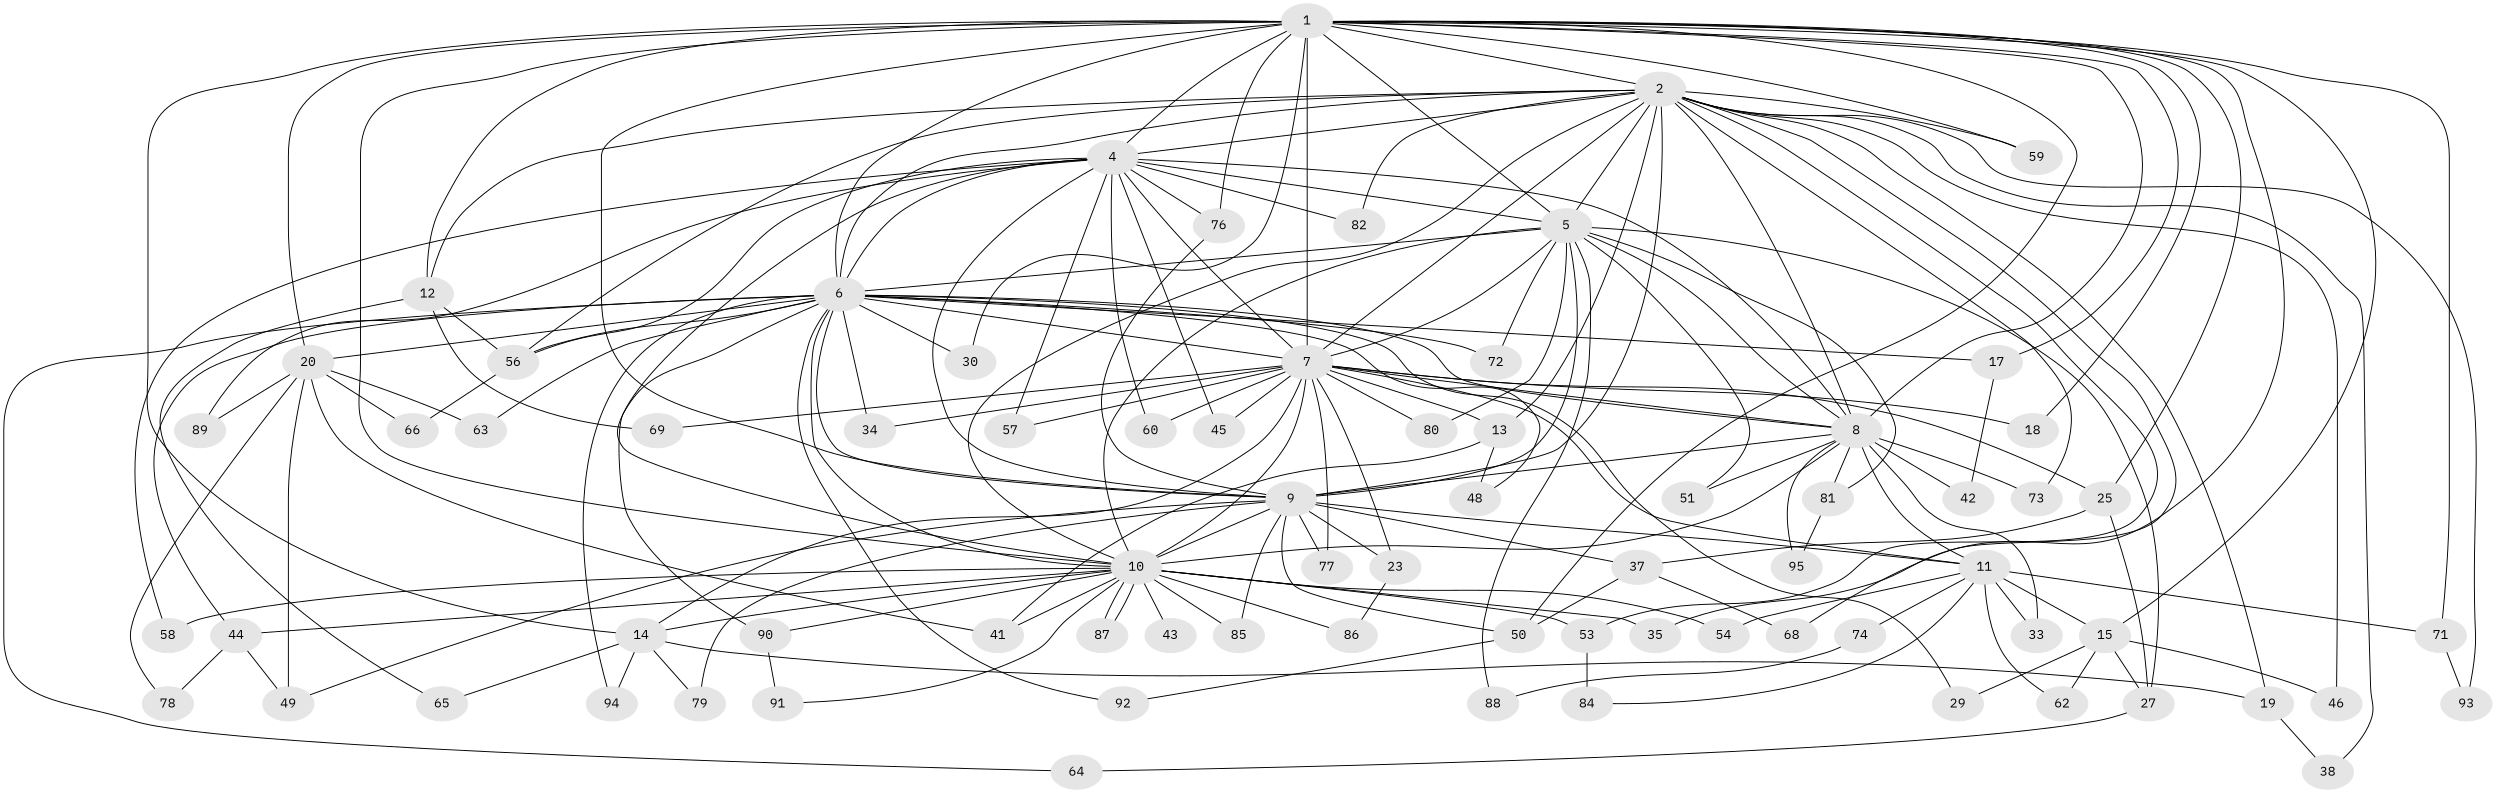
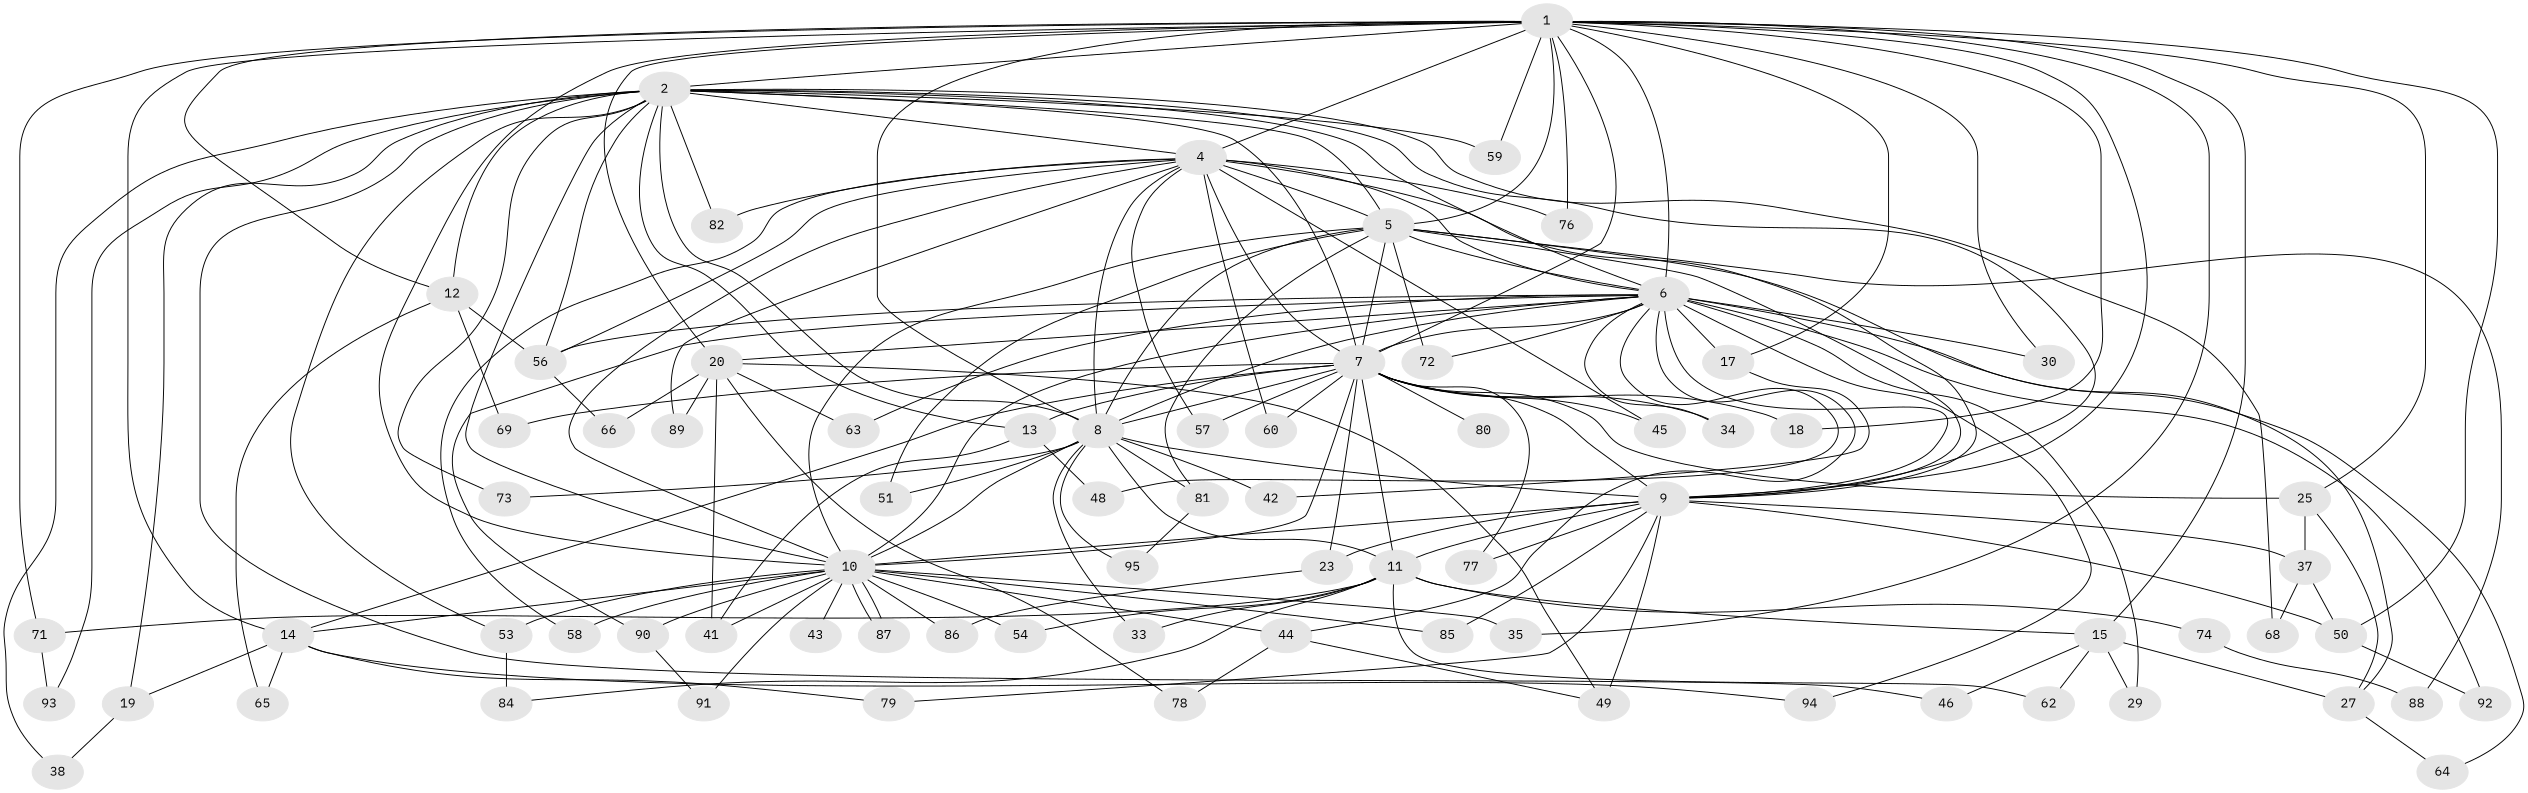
edge "5" -- "80": removed
edge "76" -- "9": now "7" -- "9"
